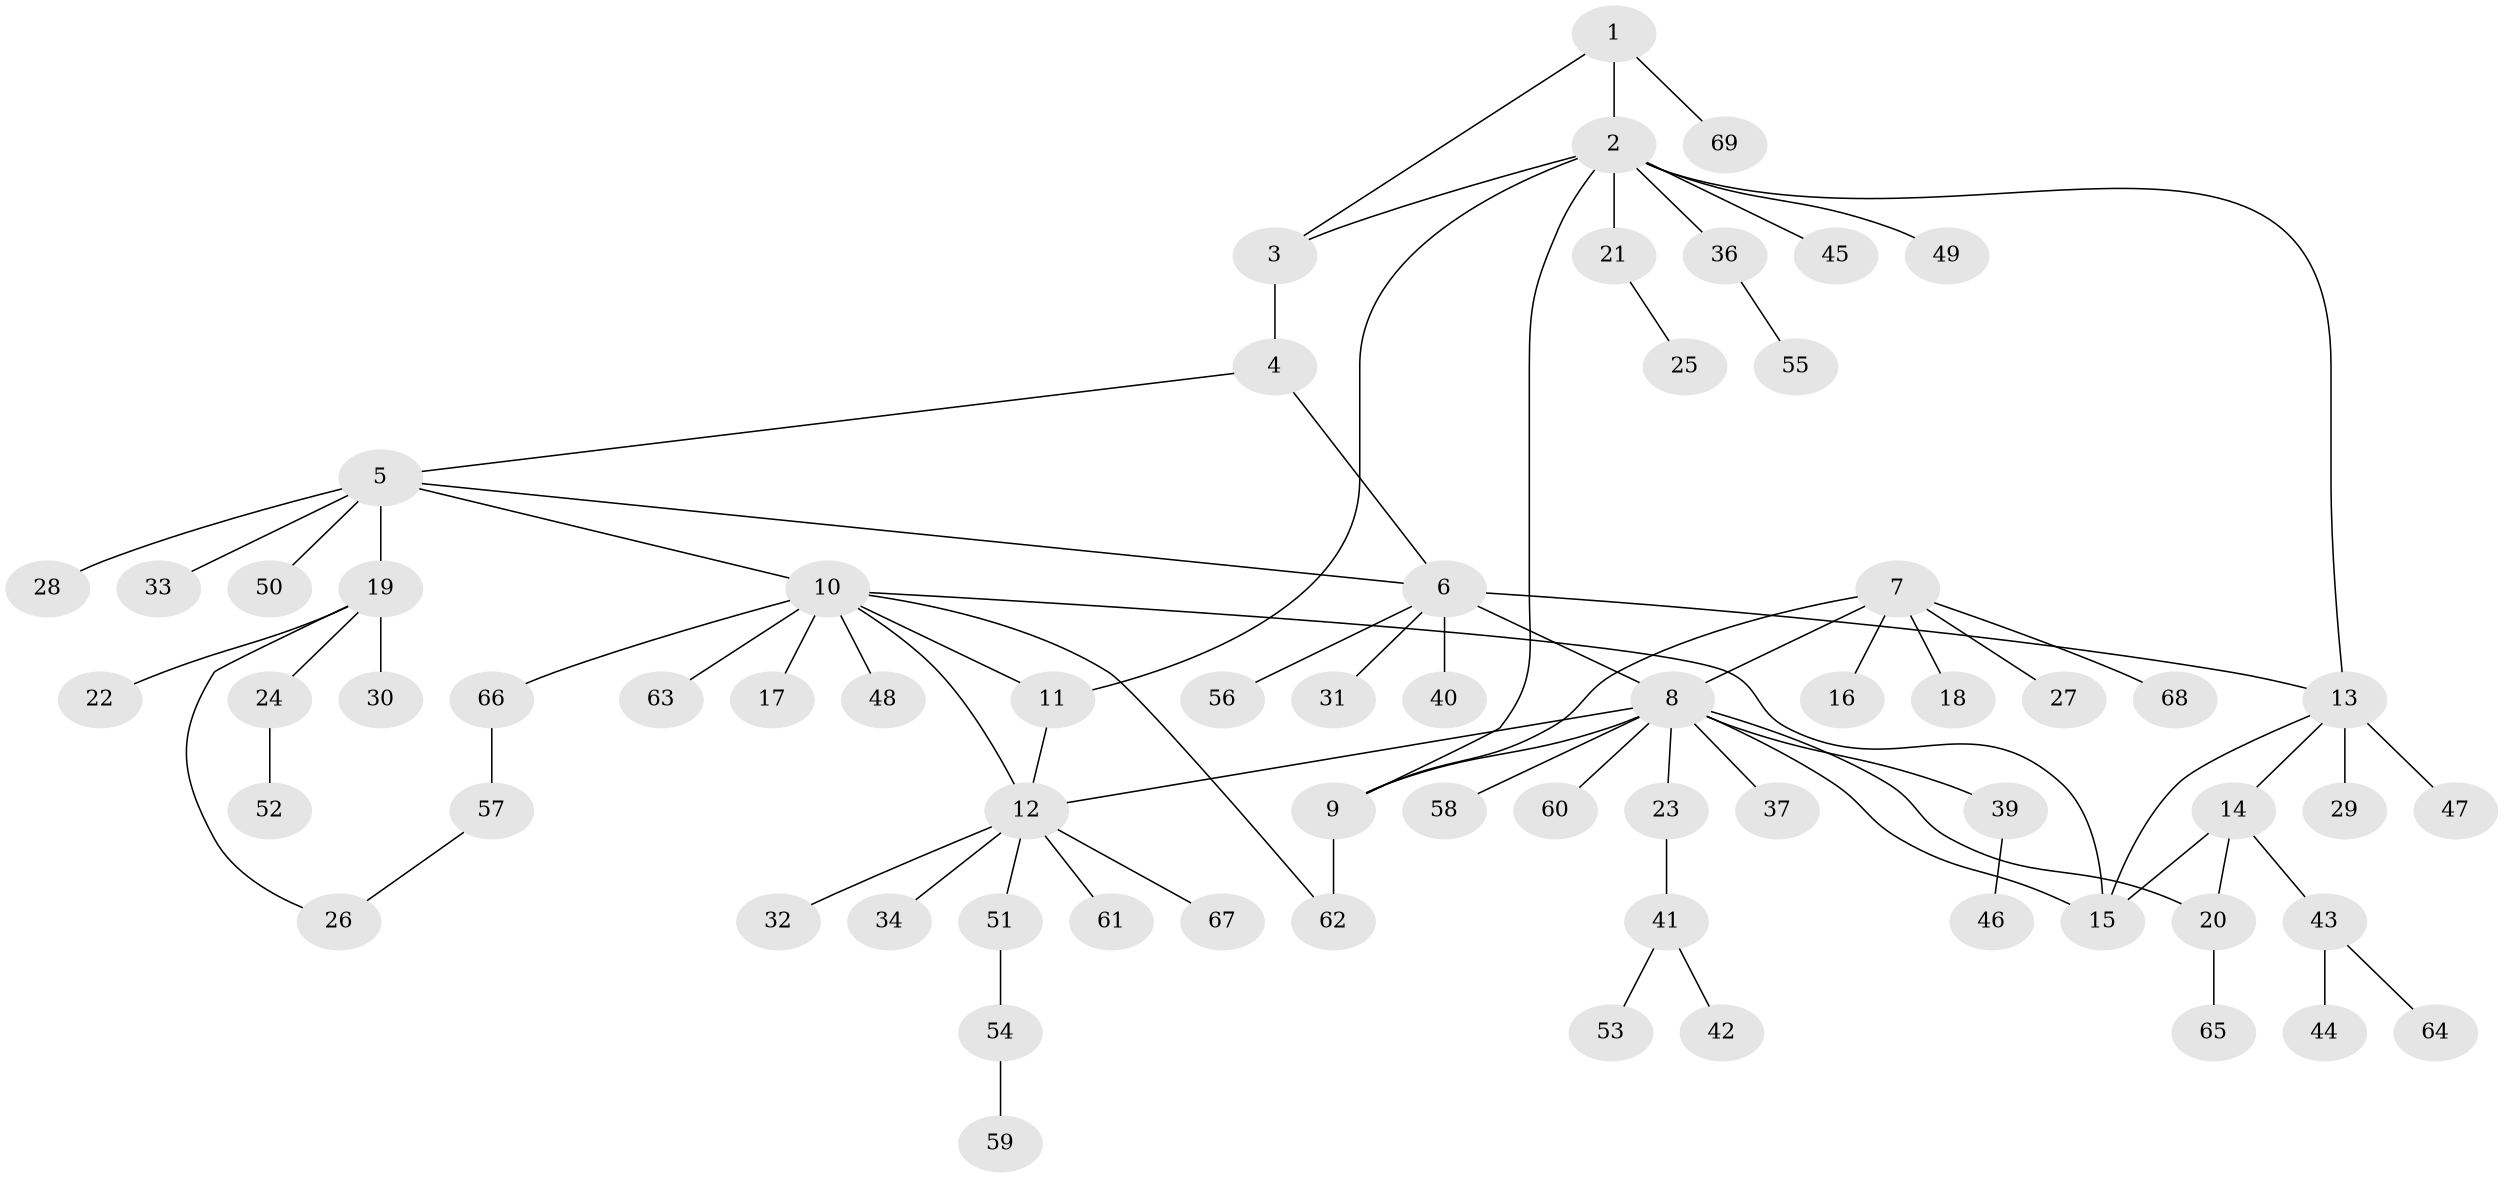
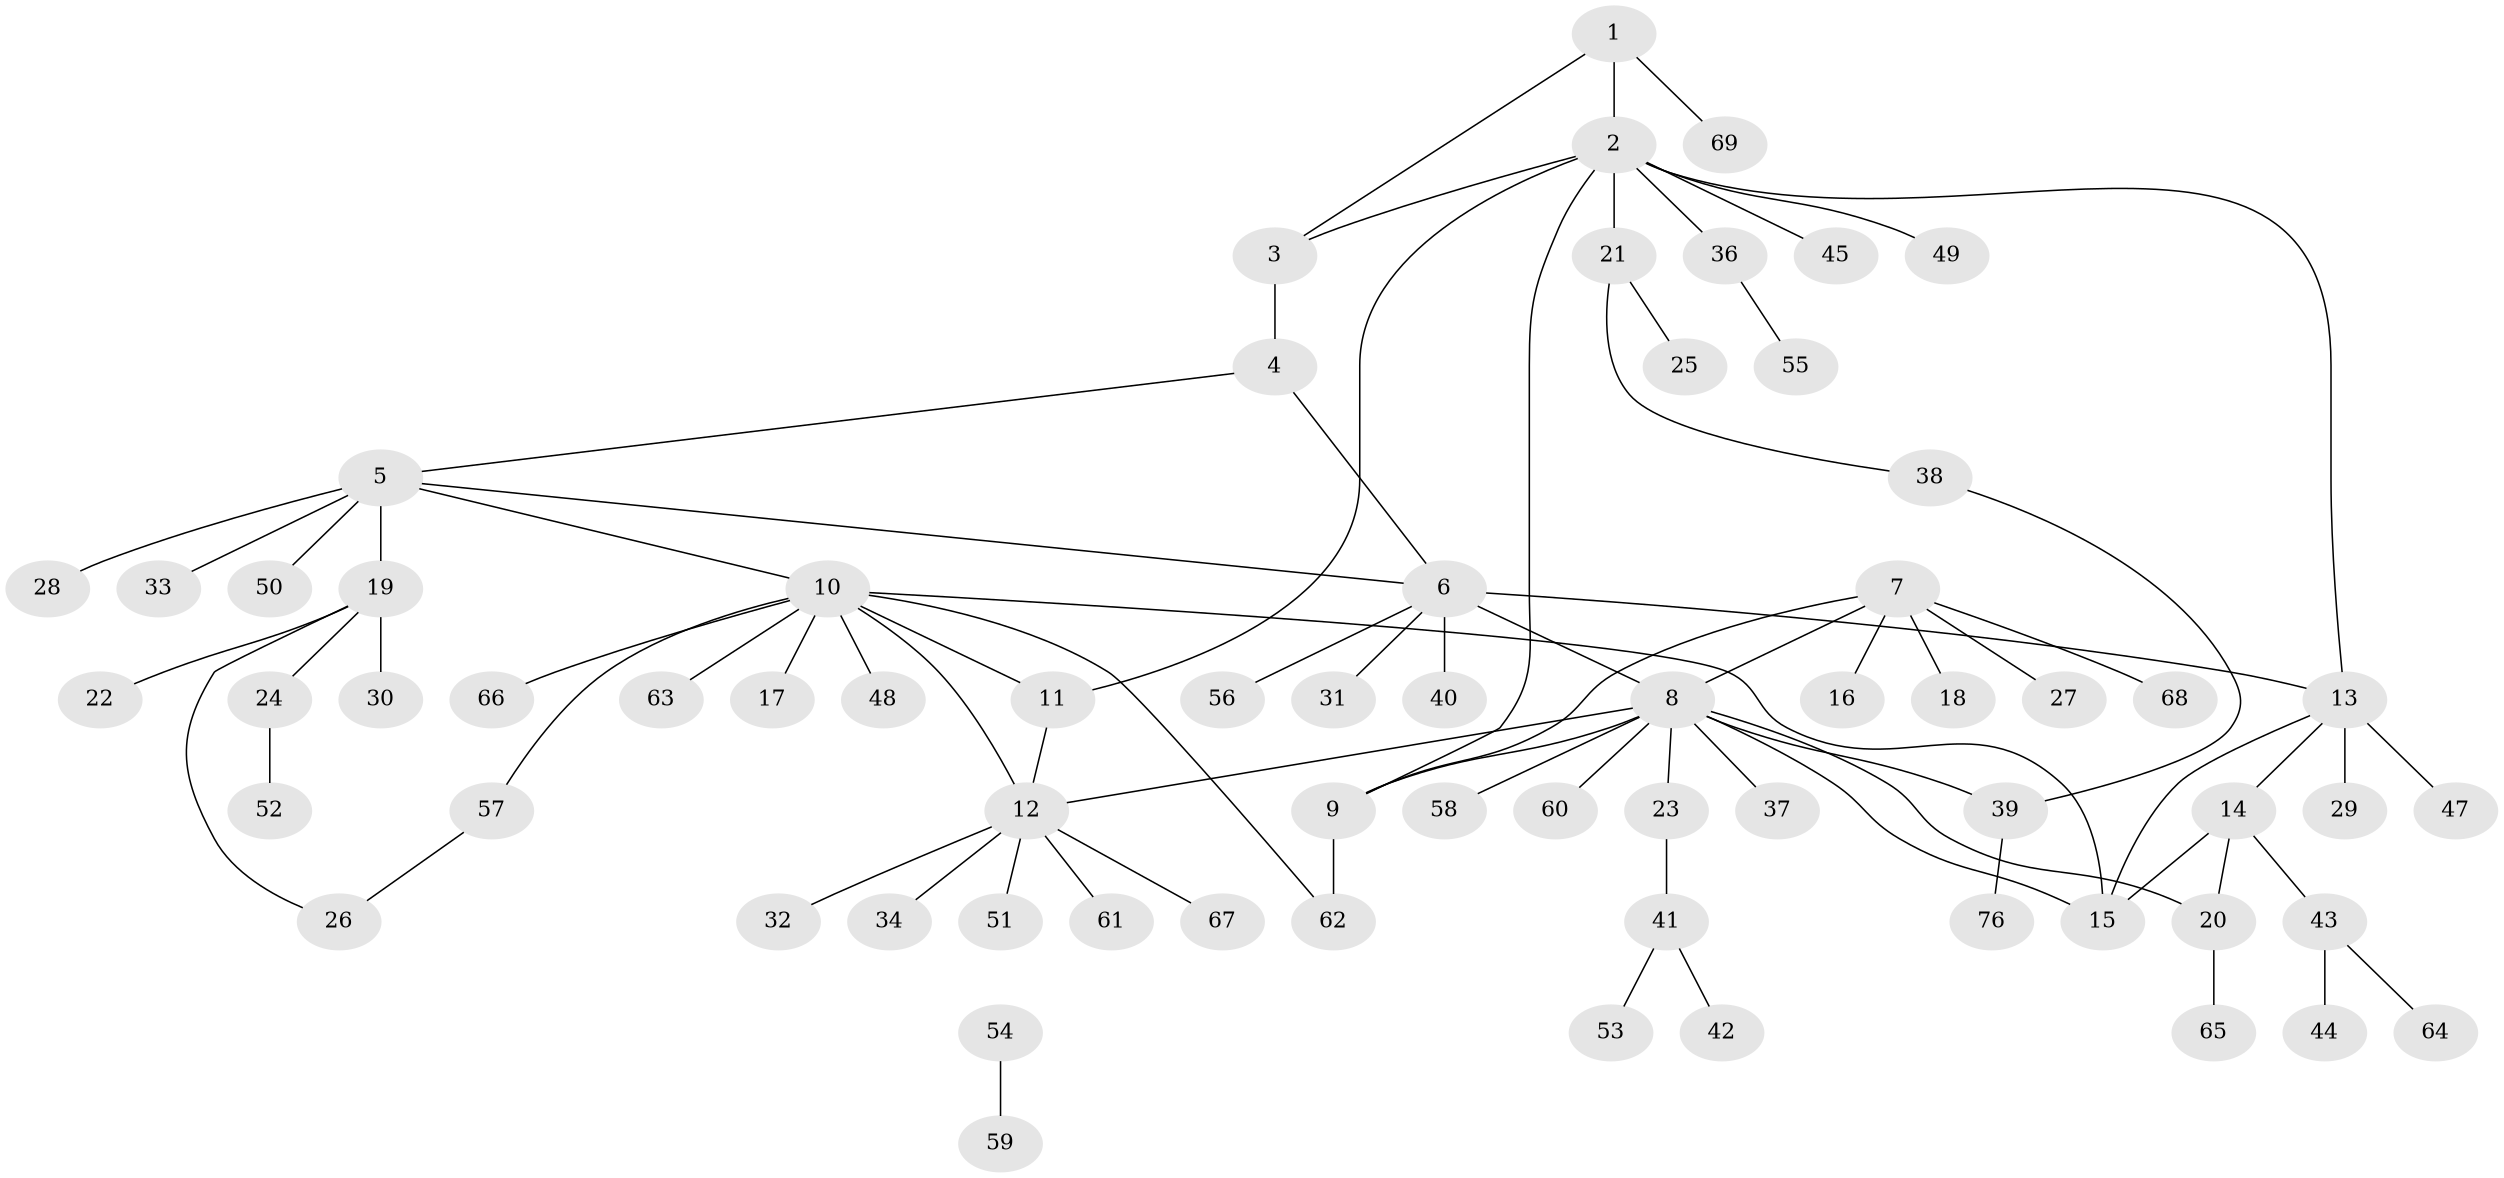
node "38": added
edge "66" -- "57": now "10" -- "57"
node "46": label "46" -> "76"
edge "51" -- "54": removed
